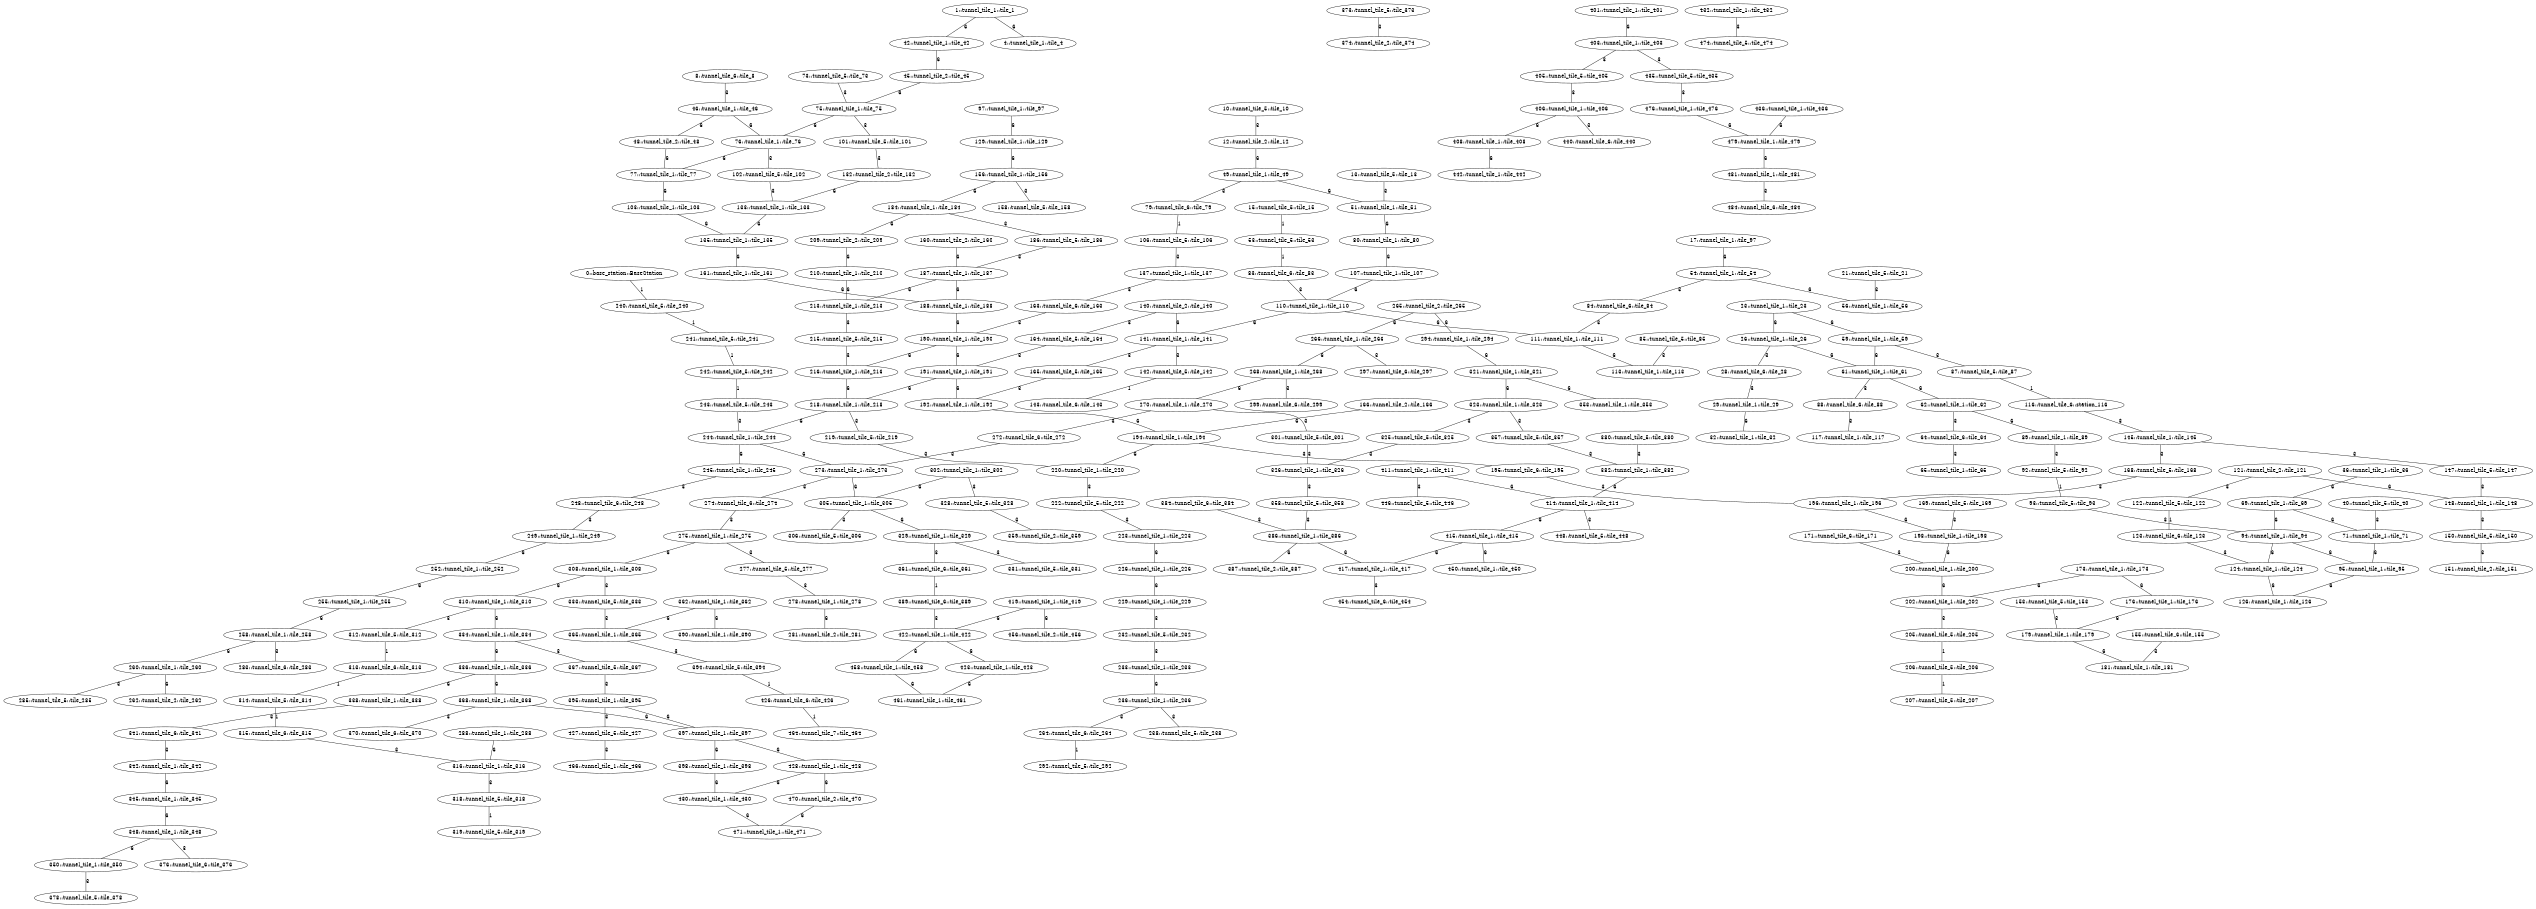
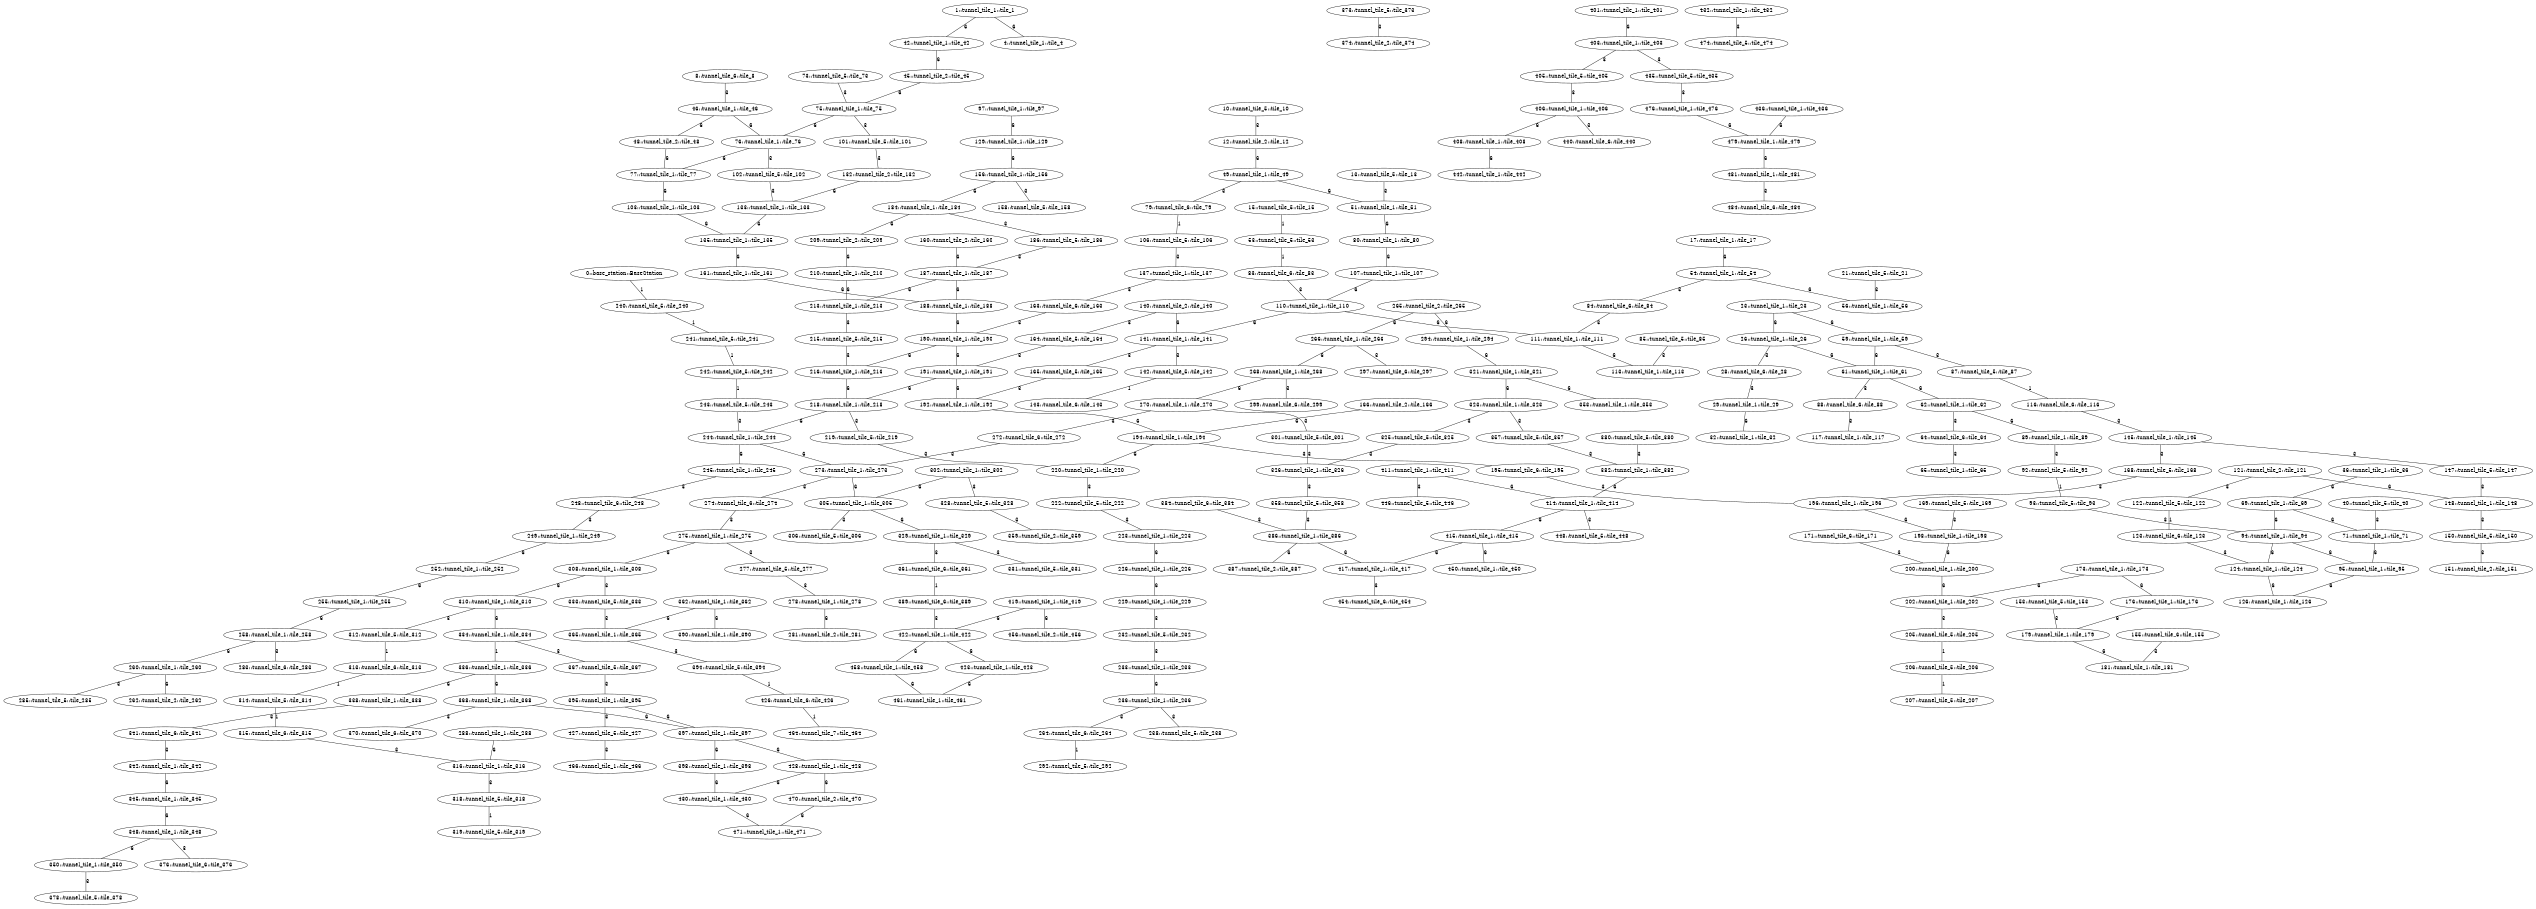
node "17::tunnel_tile_1::tile_97": label "17::tunnel_tile_1::tile_97" -> "17::tunnel_tile_1::tile_17"
node "116::tunnel_tile_6::station_116": label "116::tunnel_tile_6::station_116" -> "116::tunnel_tile_6::tile_116"
edge "334::tunnel_tile_1::tile_334" -- "336::tunnel_tile_1::tile_336": label "6" -> "1"
